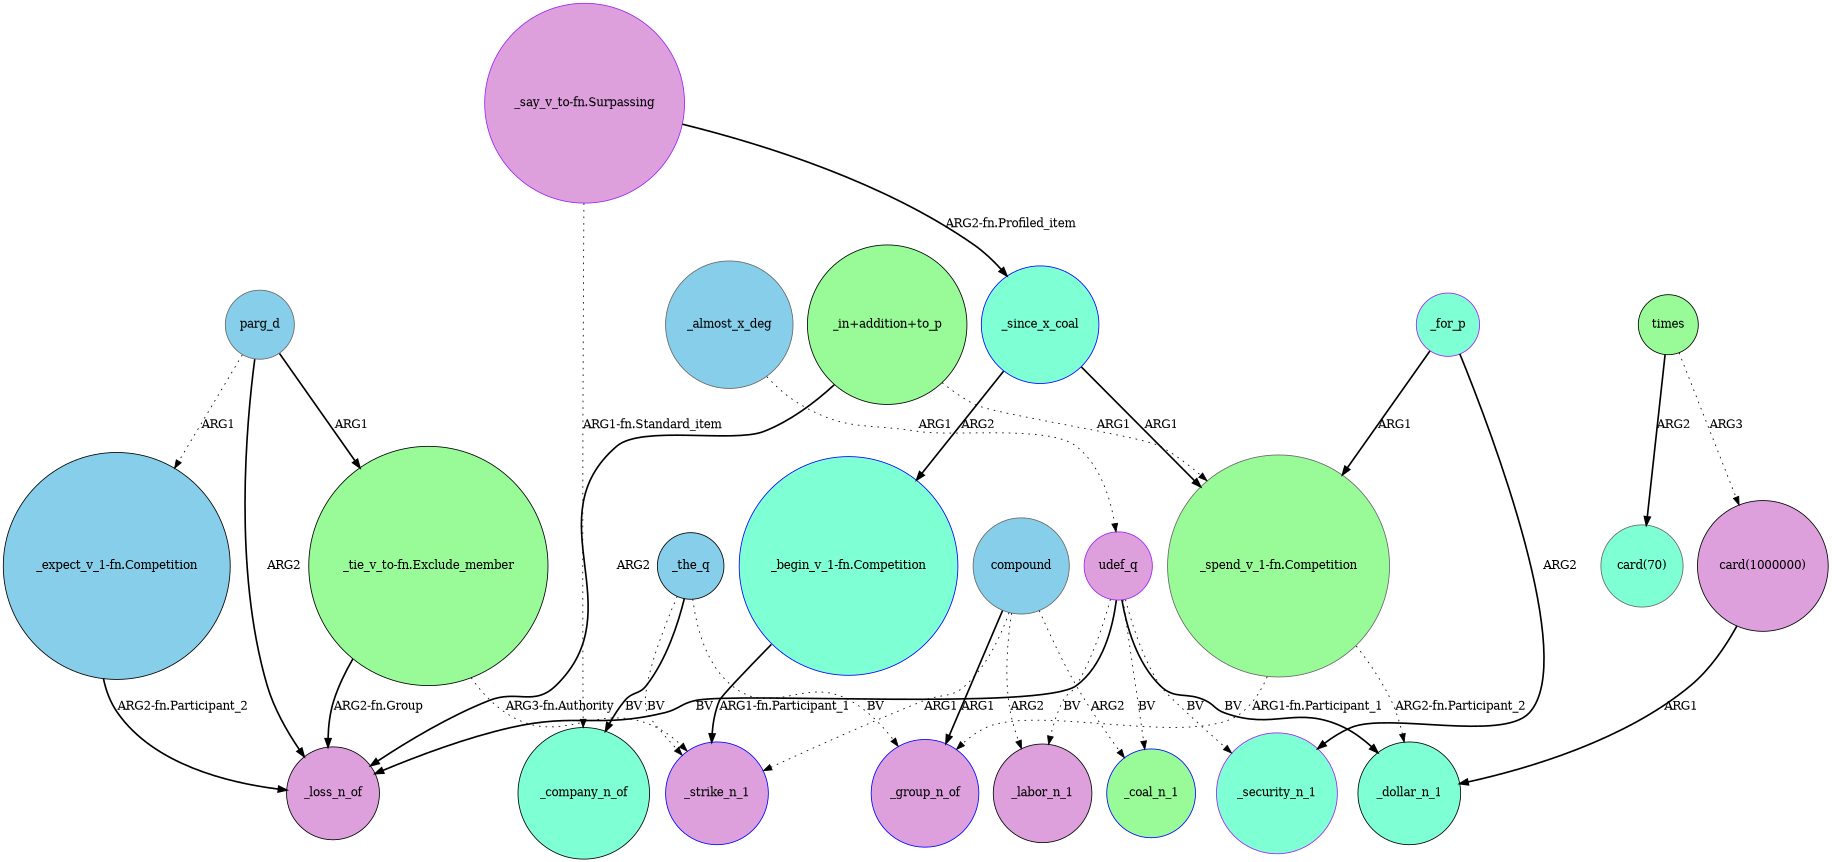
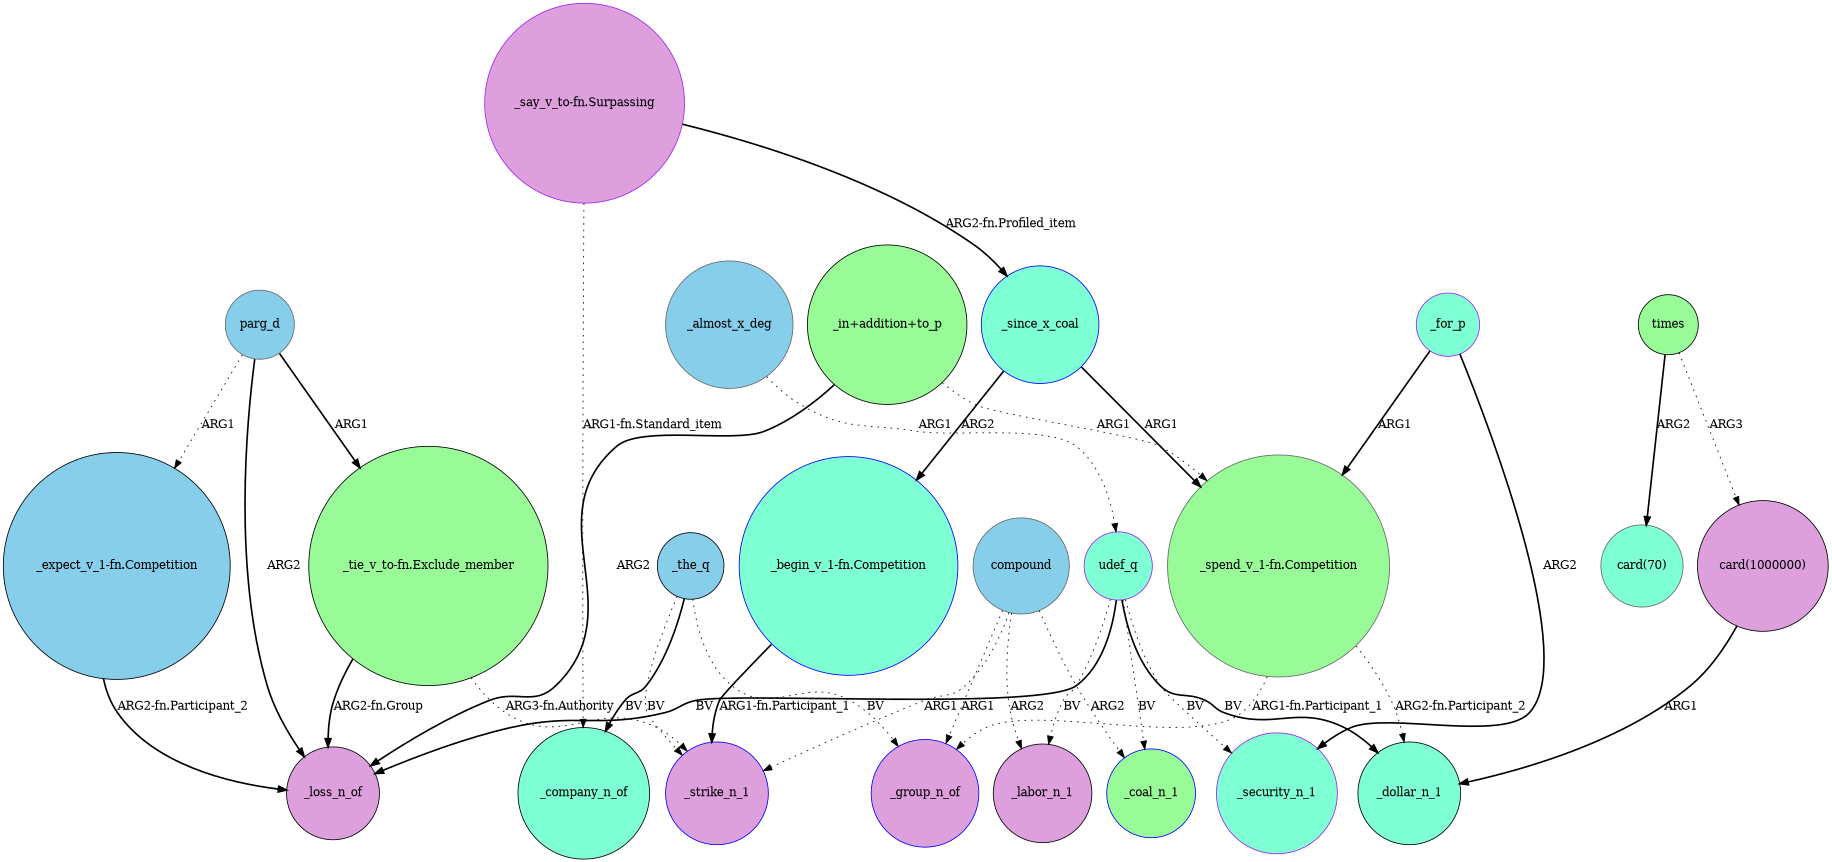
node "udef_q": fillcolor plum -> aquamarine
edge "compound" -> "_group_n_of": style bold -> dotted
